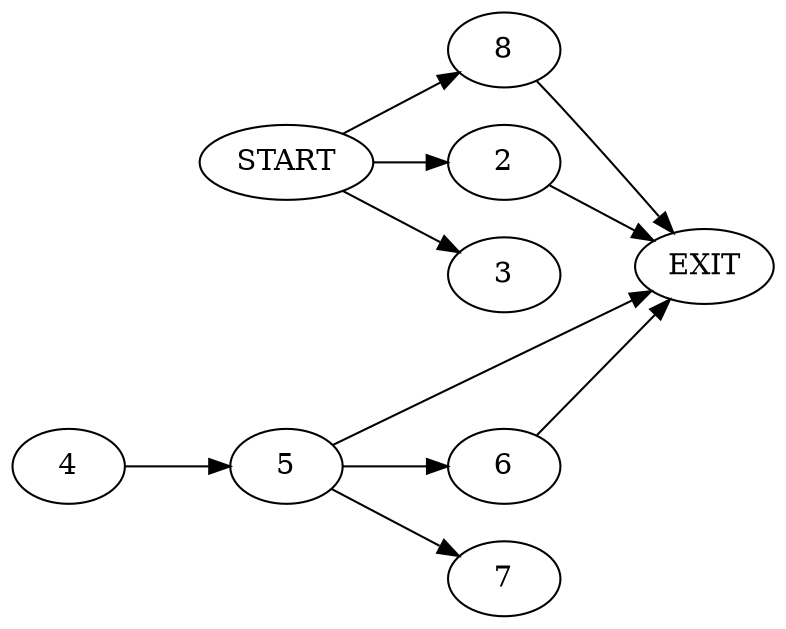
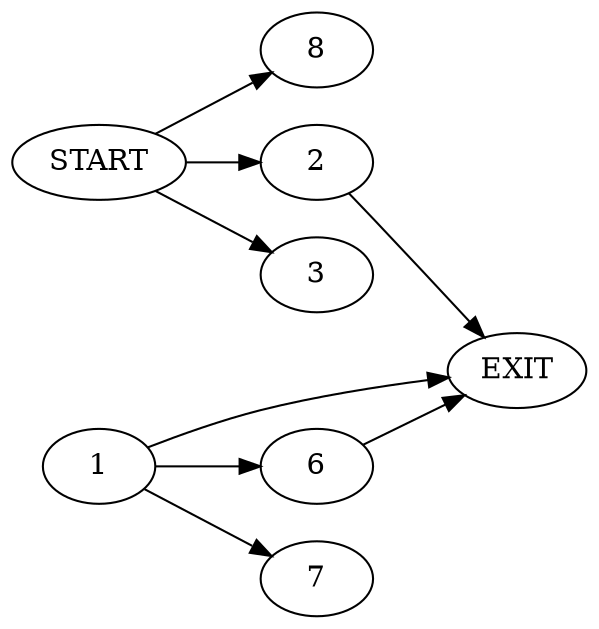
edge "8" -> "EXIT": removed
node "4": removed
node "5": label "5" -> "1"
